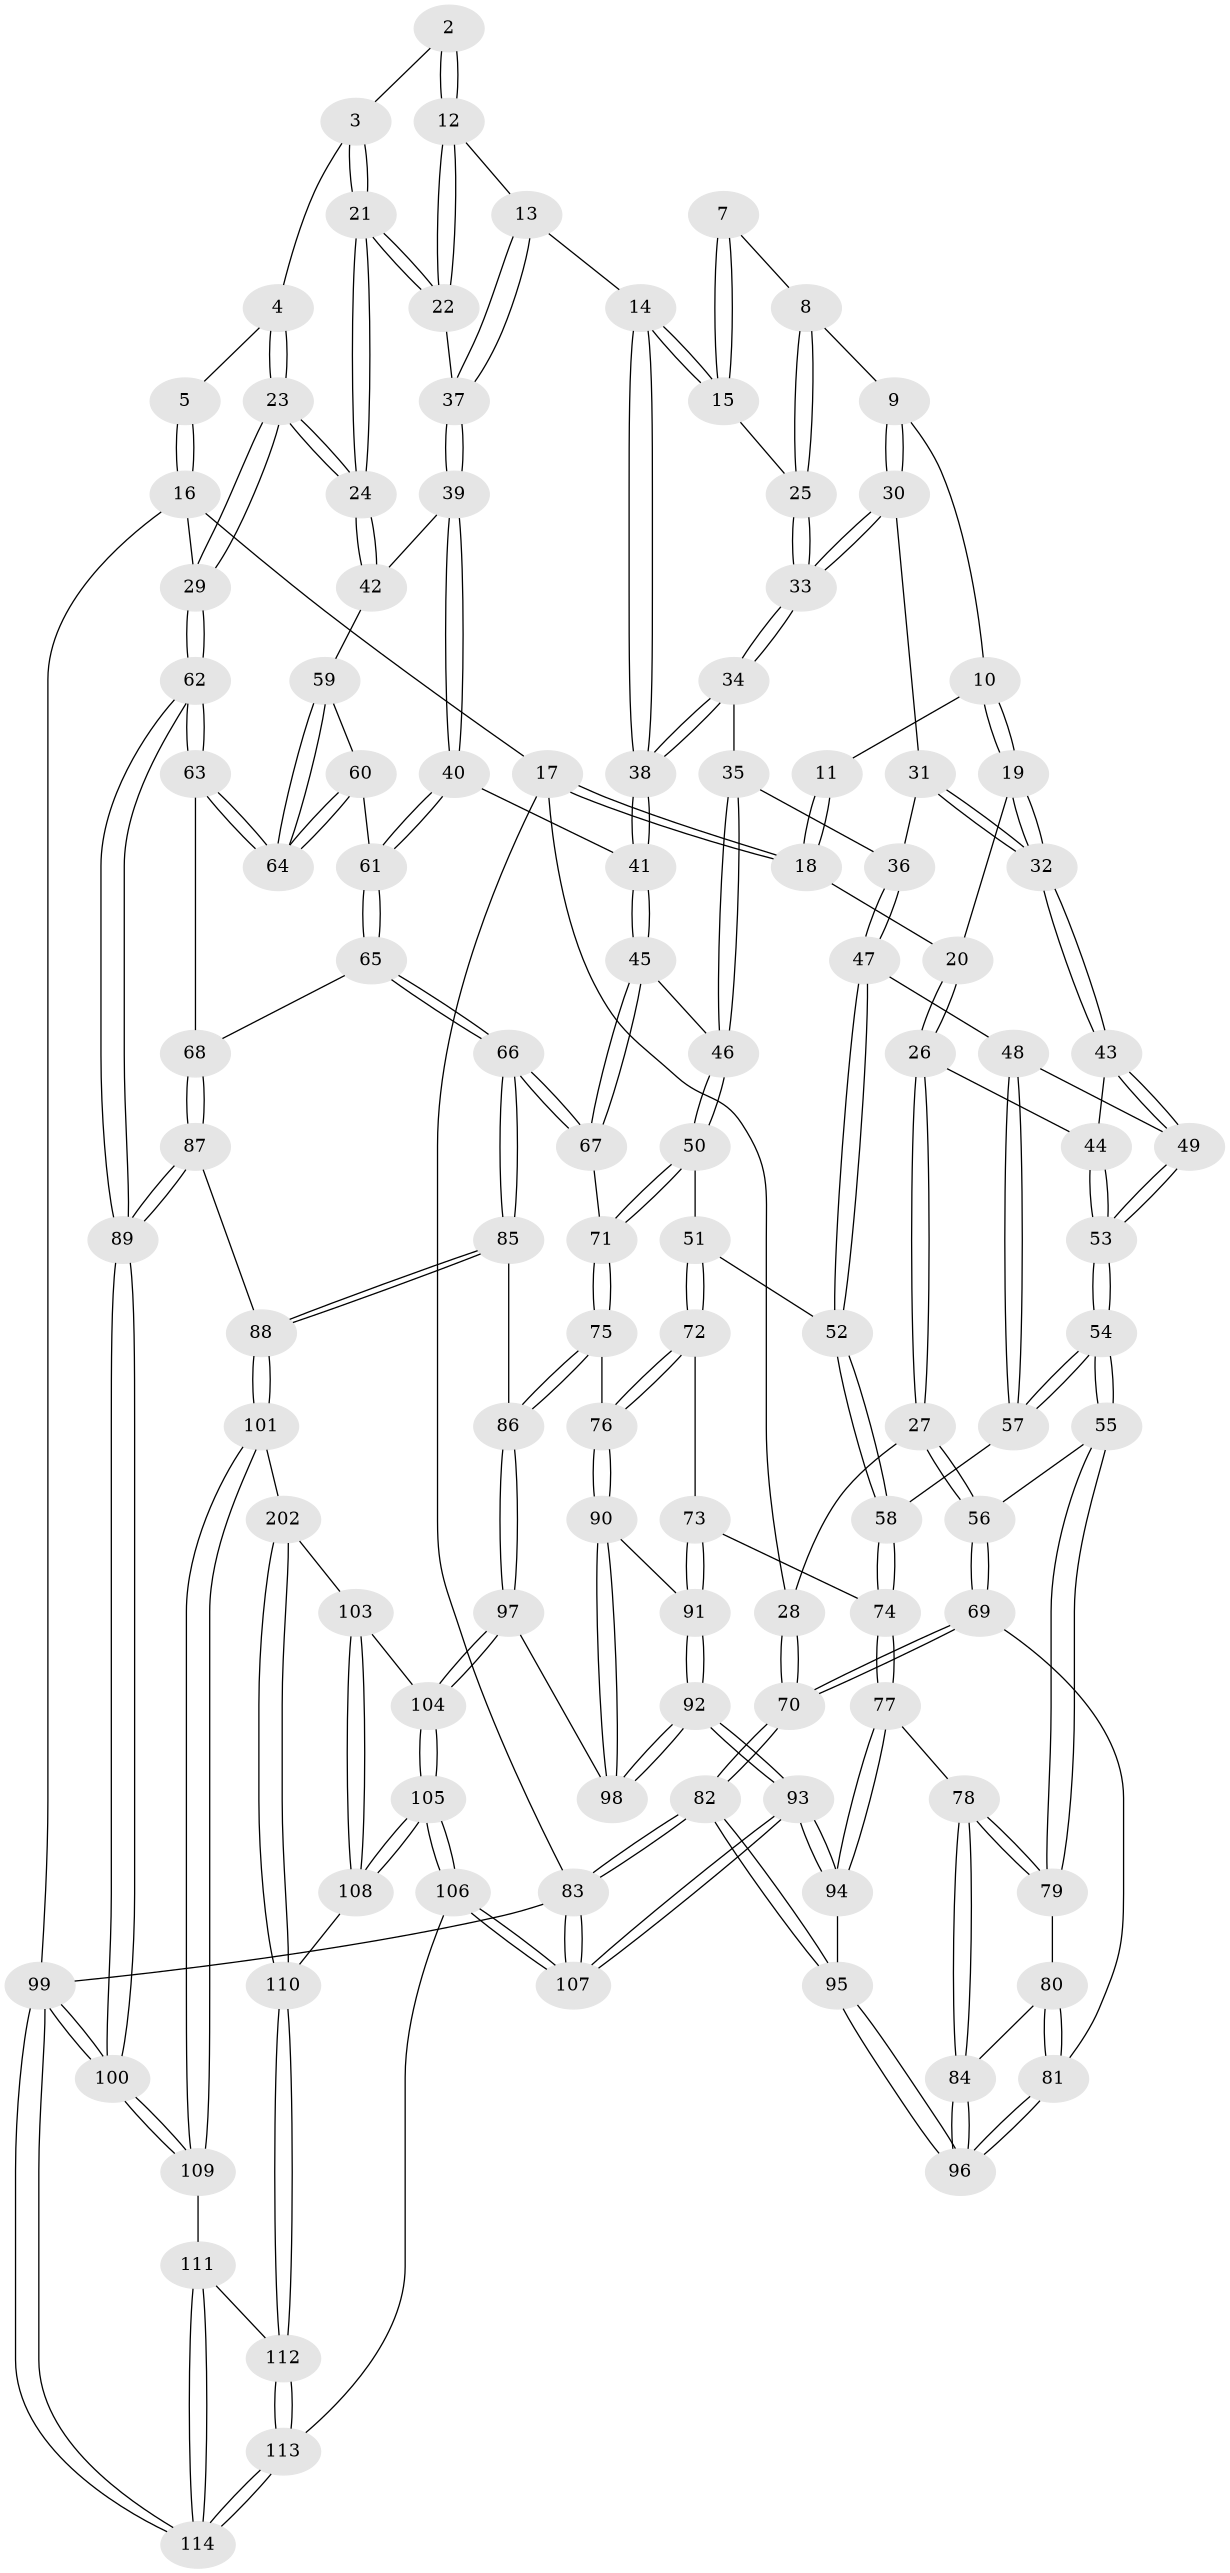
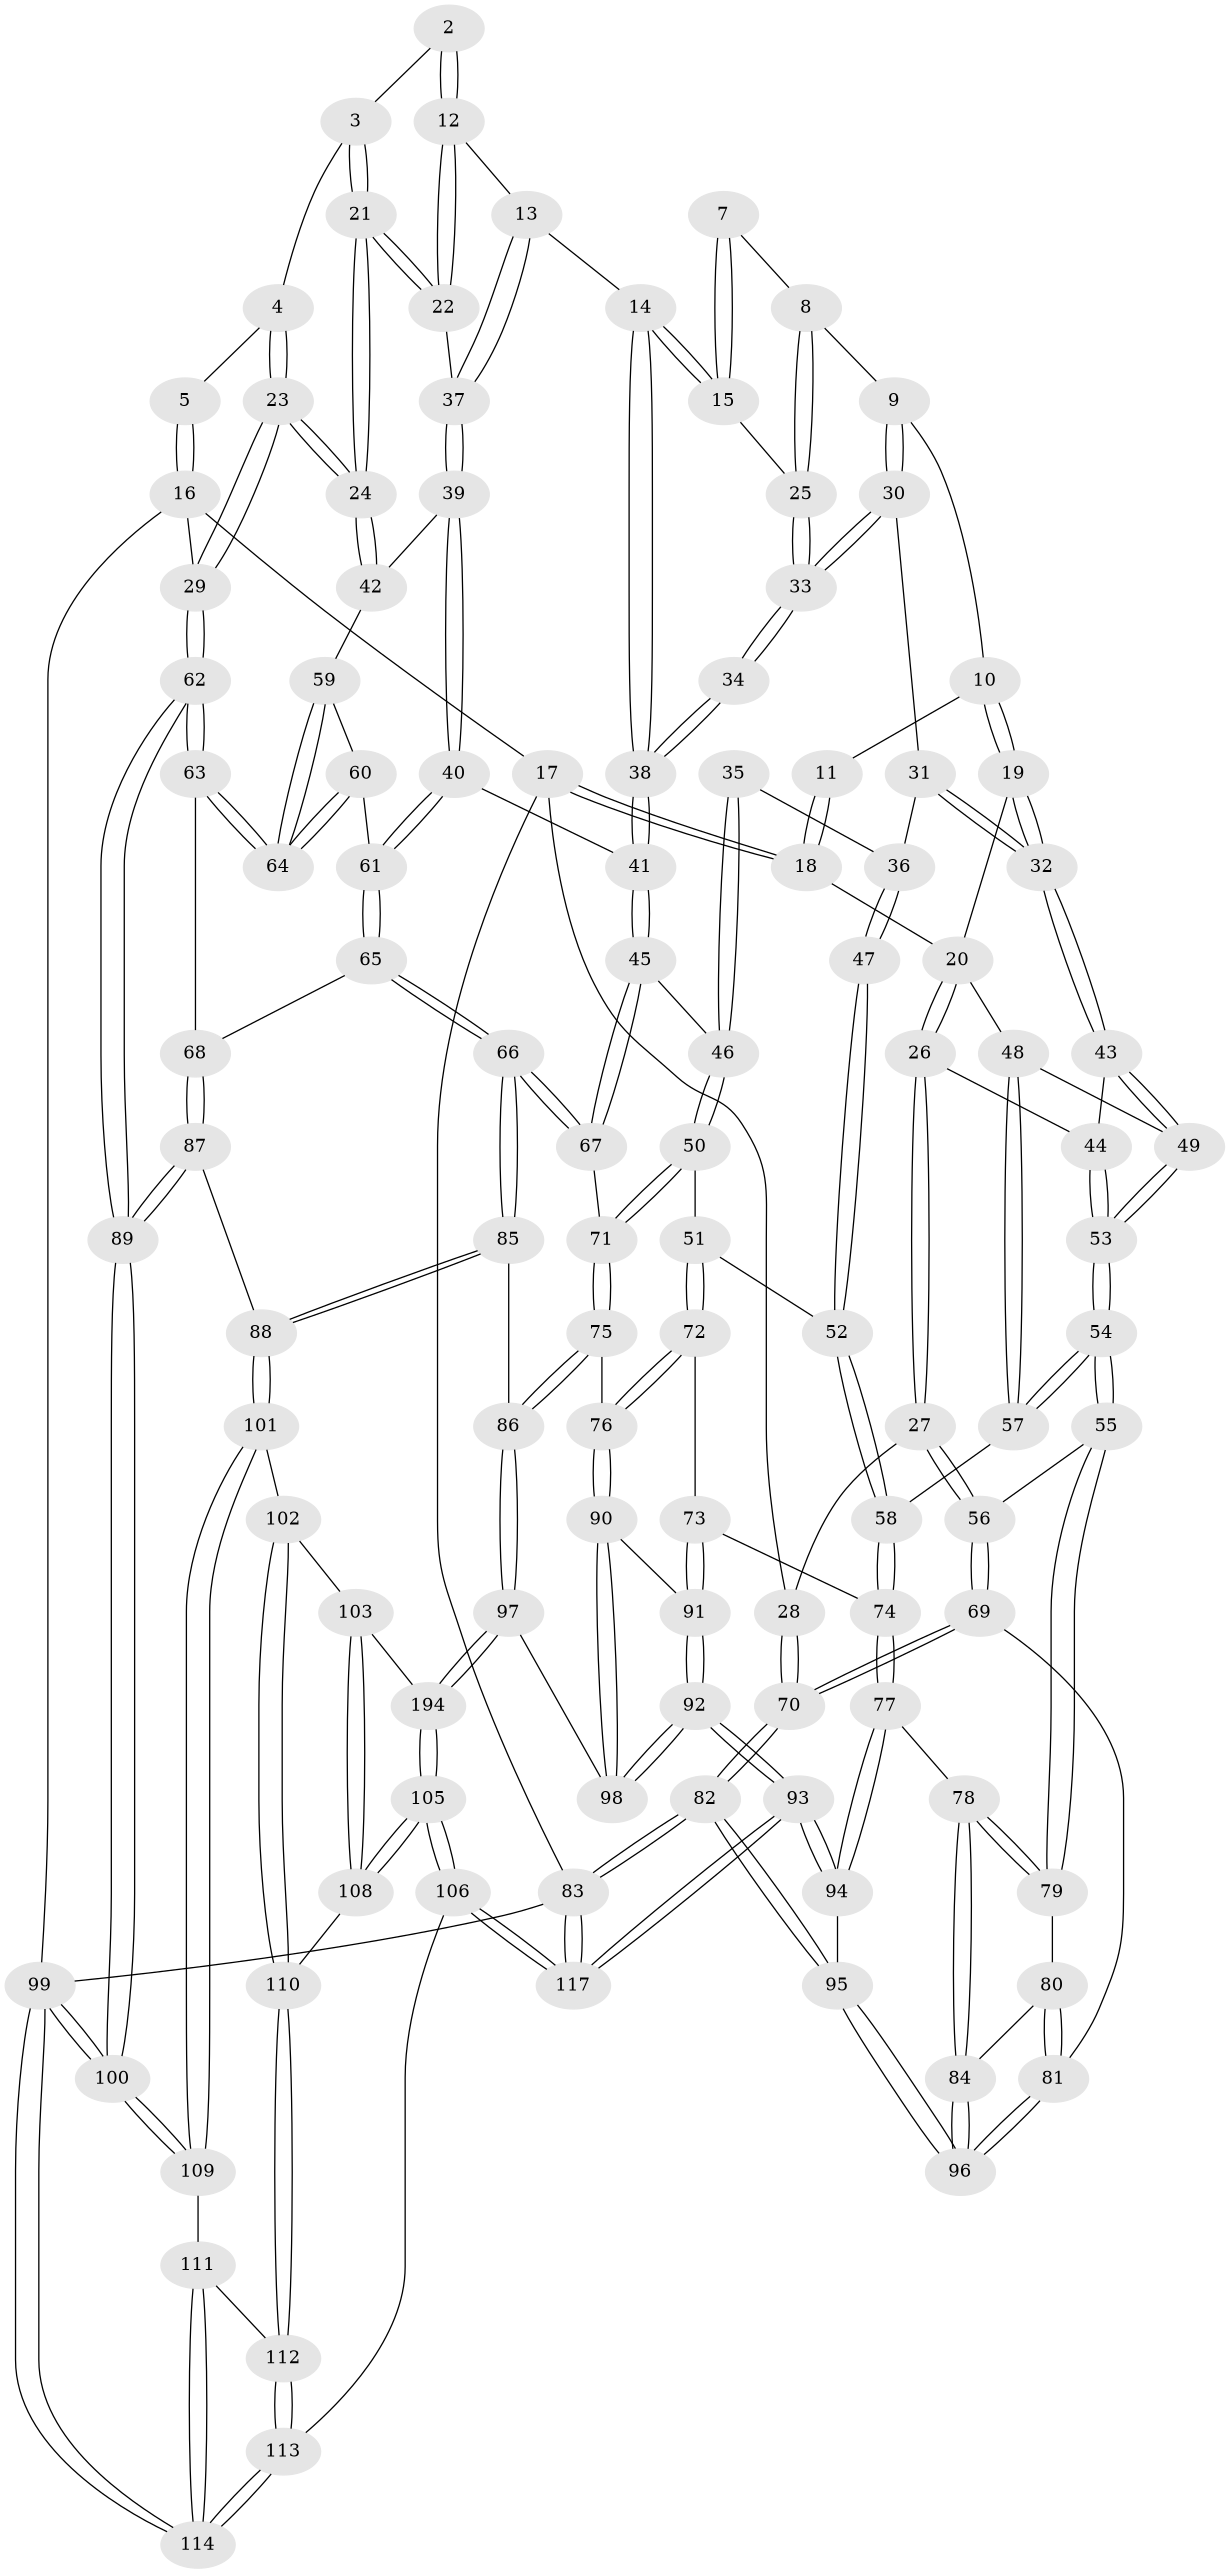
edge "34" -- "35": removed
edge "47" -- "48": now "20" -- "48"
node "202": label "202" -> "102"
node "104": label "104" -> "194"
node "107": label "107" -> "117"
